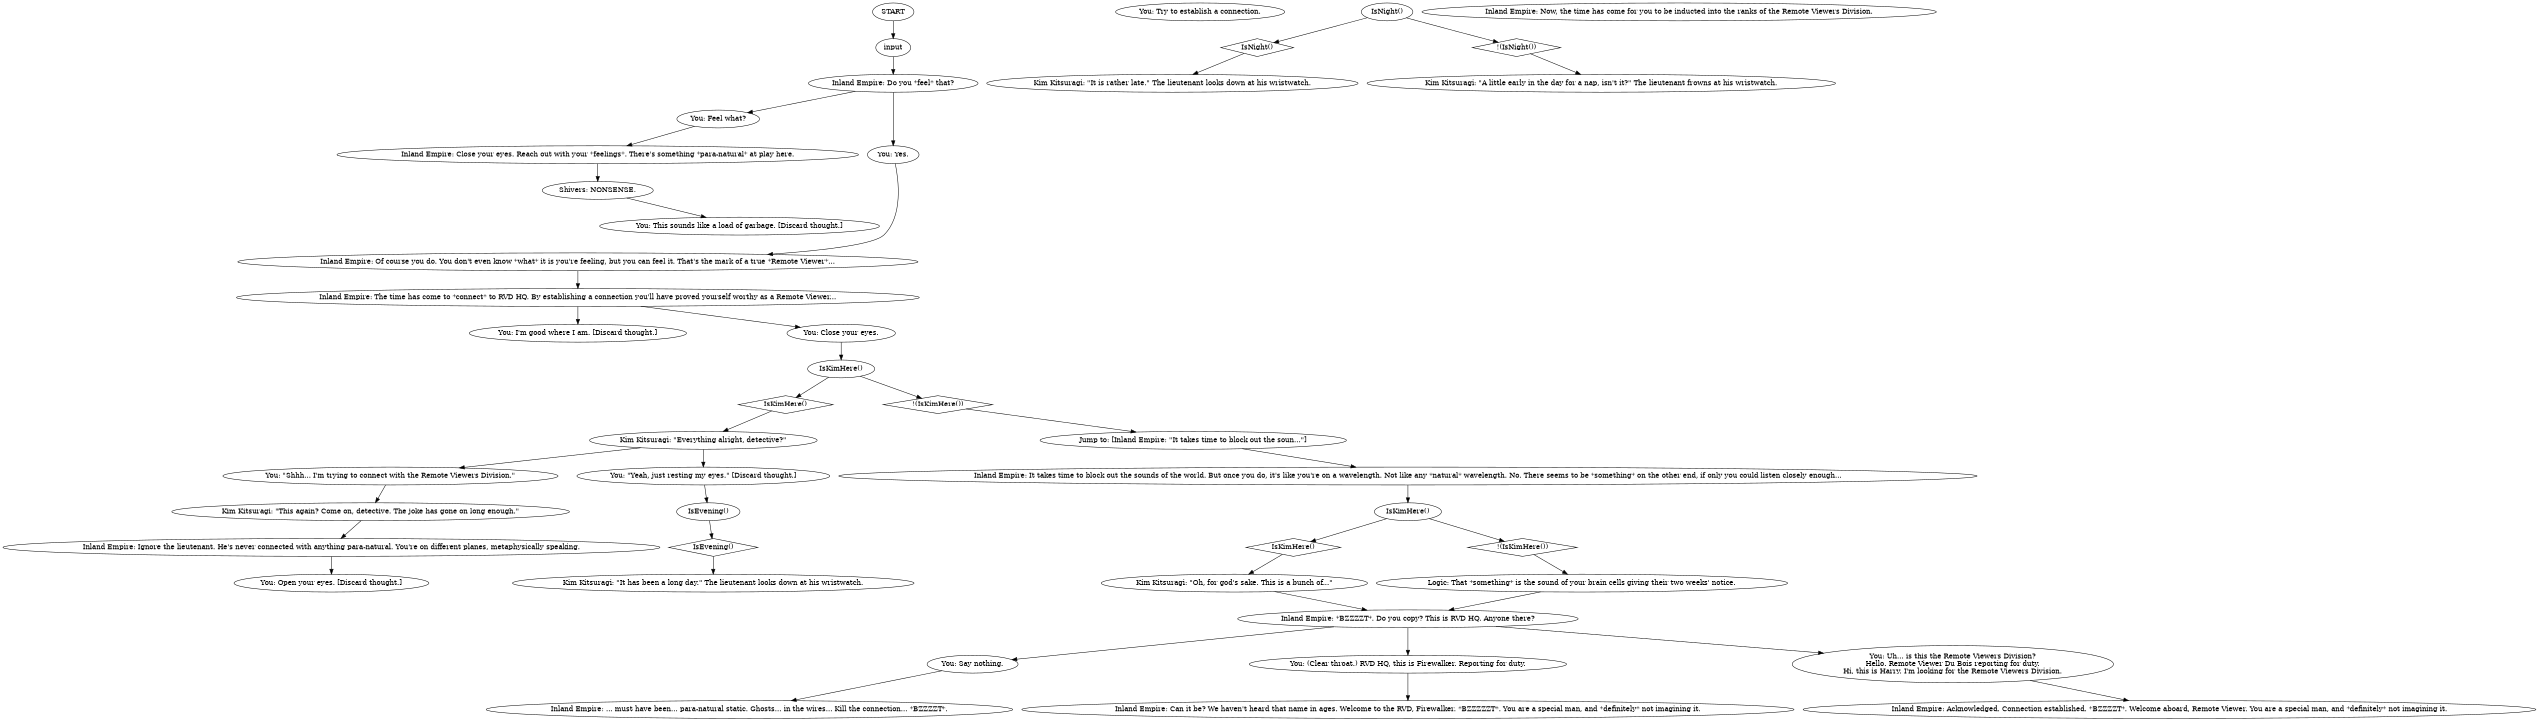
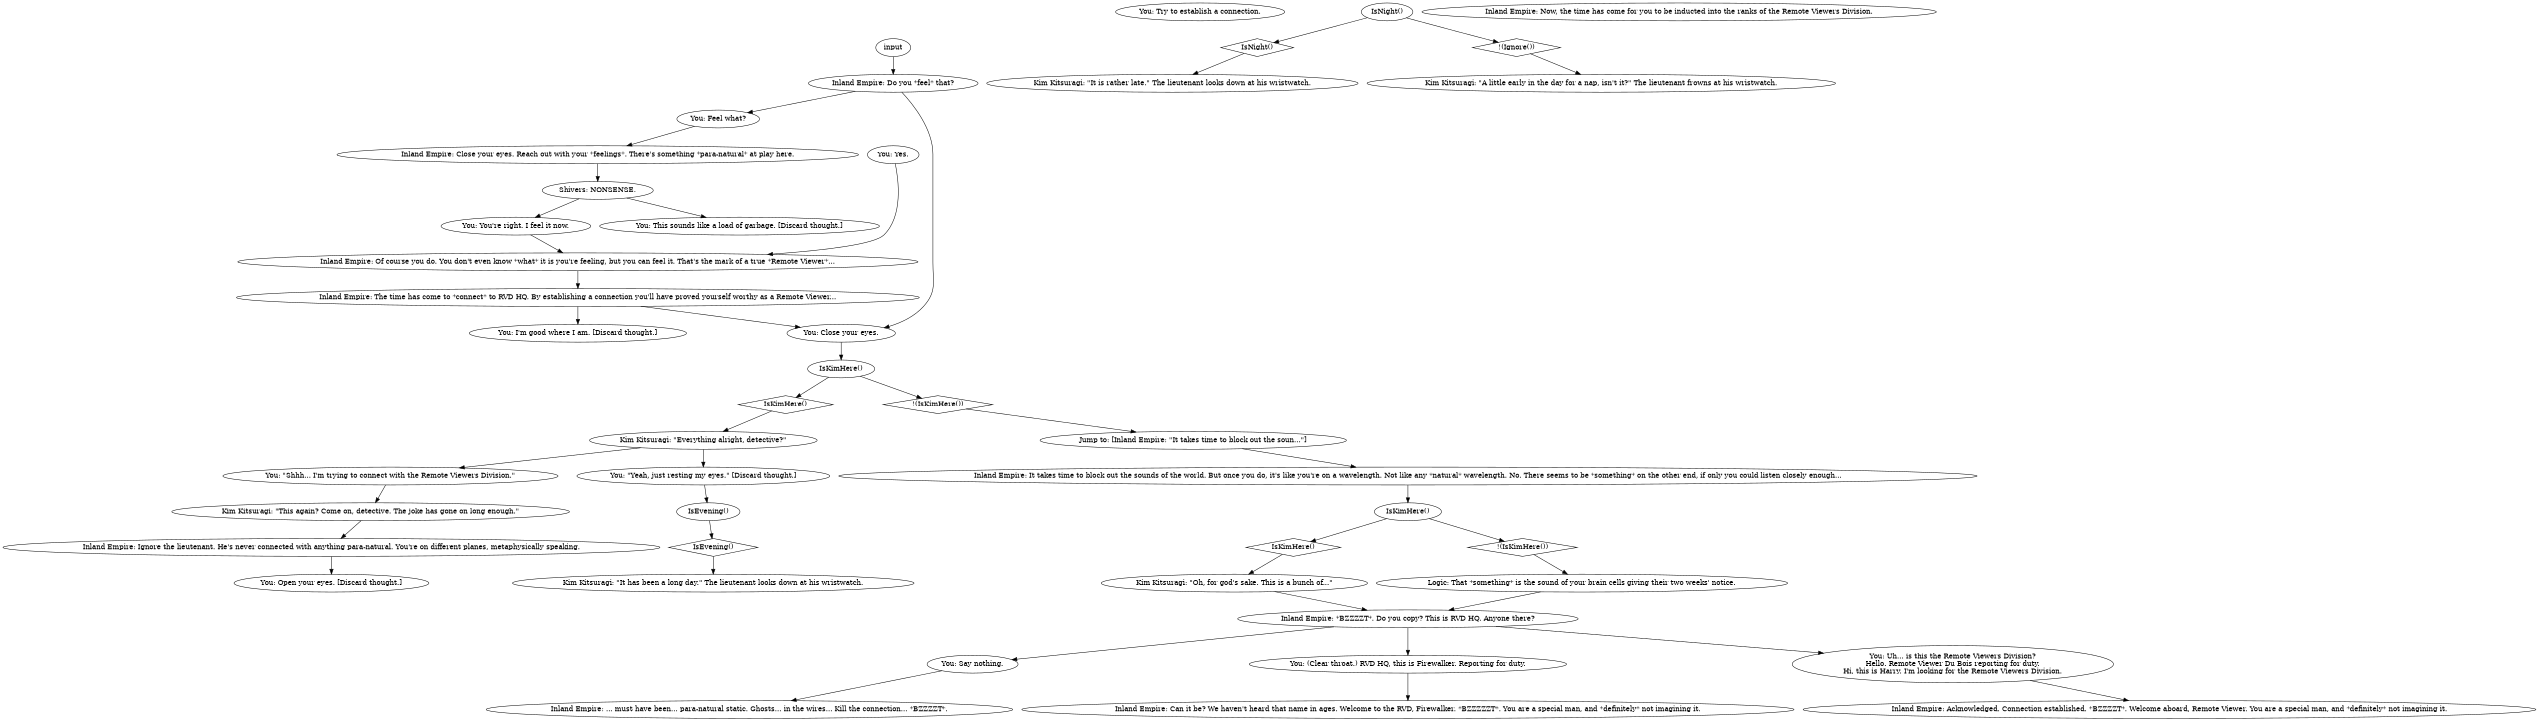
node "START": removed
node "!(IsNight())": label "!(IsNight())" -> "!(Ignore())"
edge "Inland Empire: Do you *feel* that?" -> "You: Yes.": now "Inland Empire: Do you *feel* that?" -> "You: Close your eyes."
node "You: You're right. I feel it now.": added
